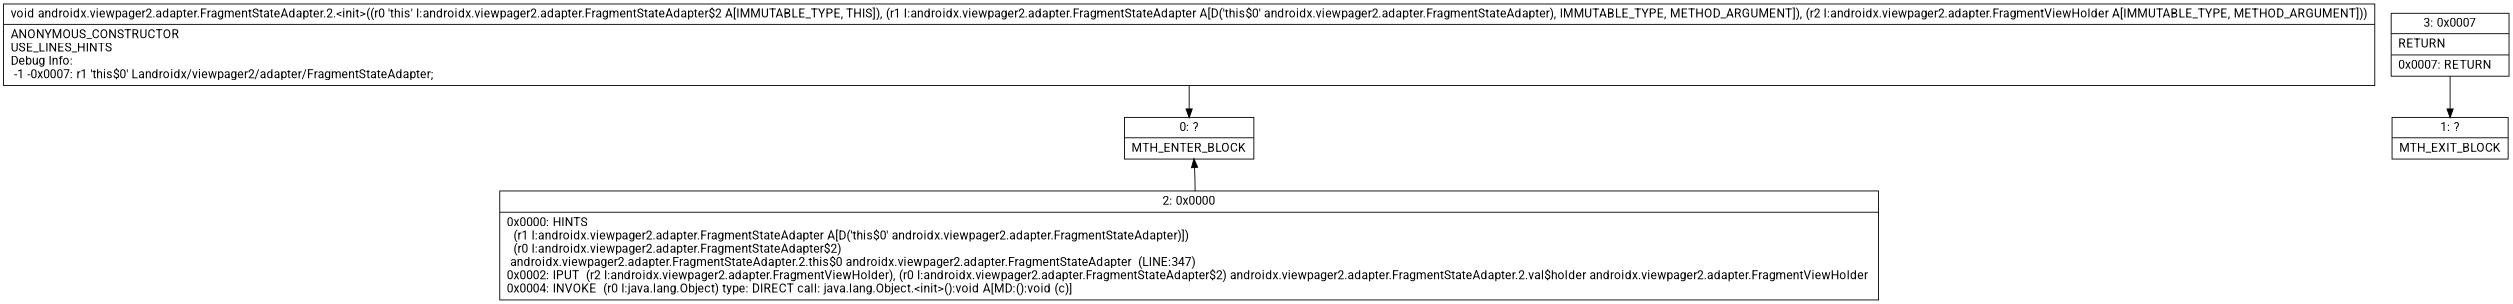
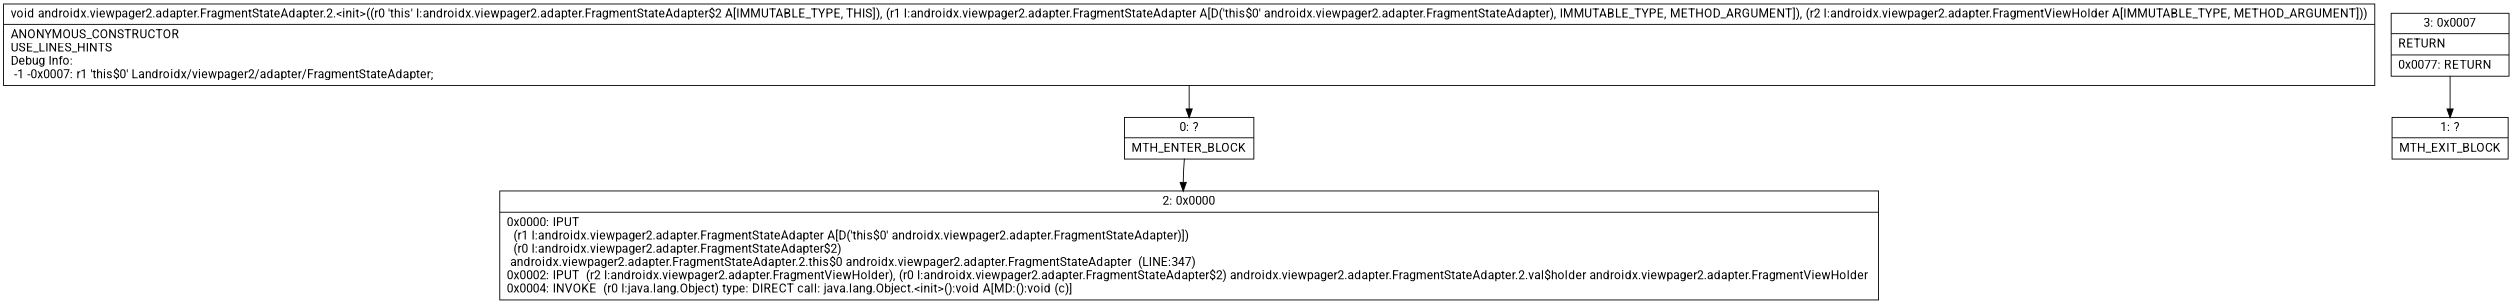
node "3: 0x0007": text "0x0007: RETURN" -> "0x0077: RETURN"
edge "2: 0x0000" -> "0: ?": reversed
node "2: 0x0000": text "0x0000: HINTS" -> "0x0000: IPUT"
